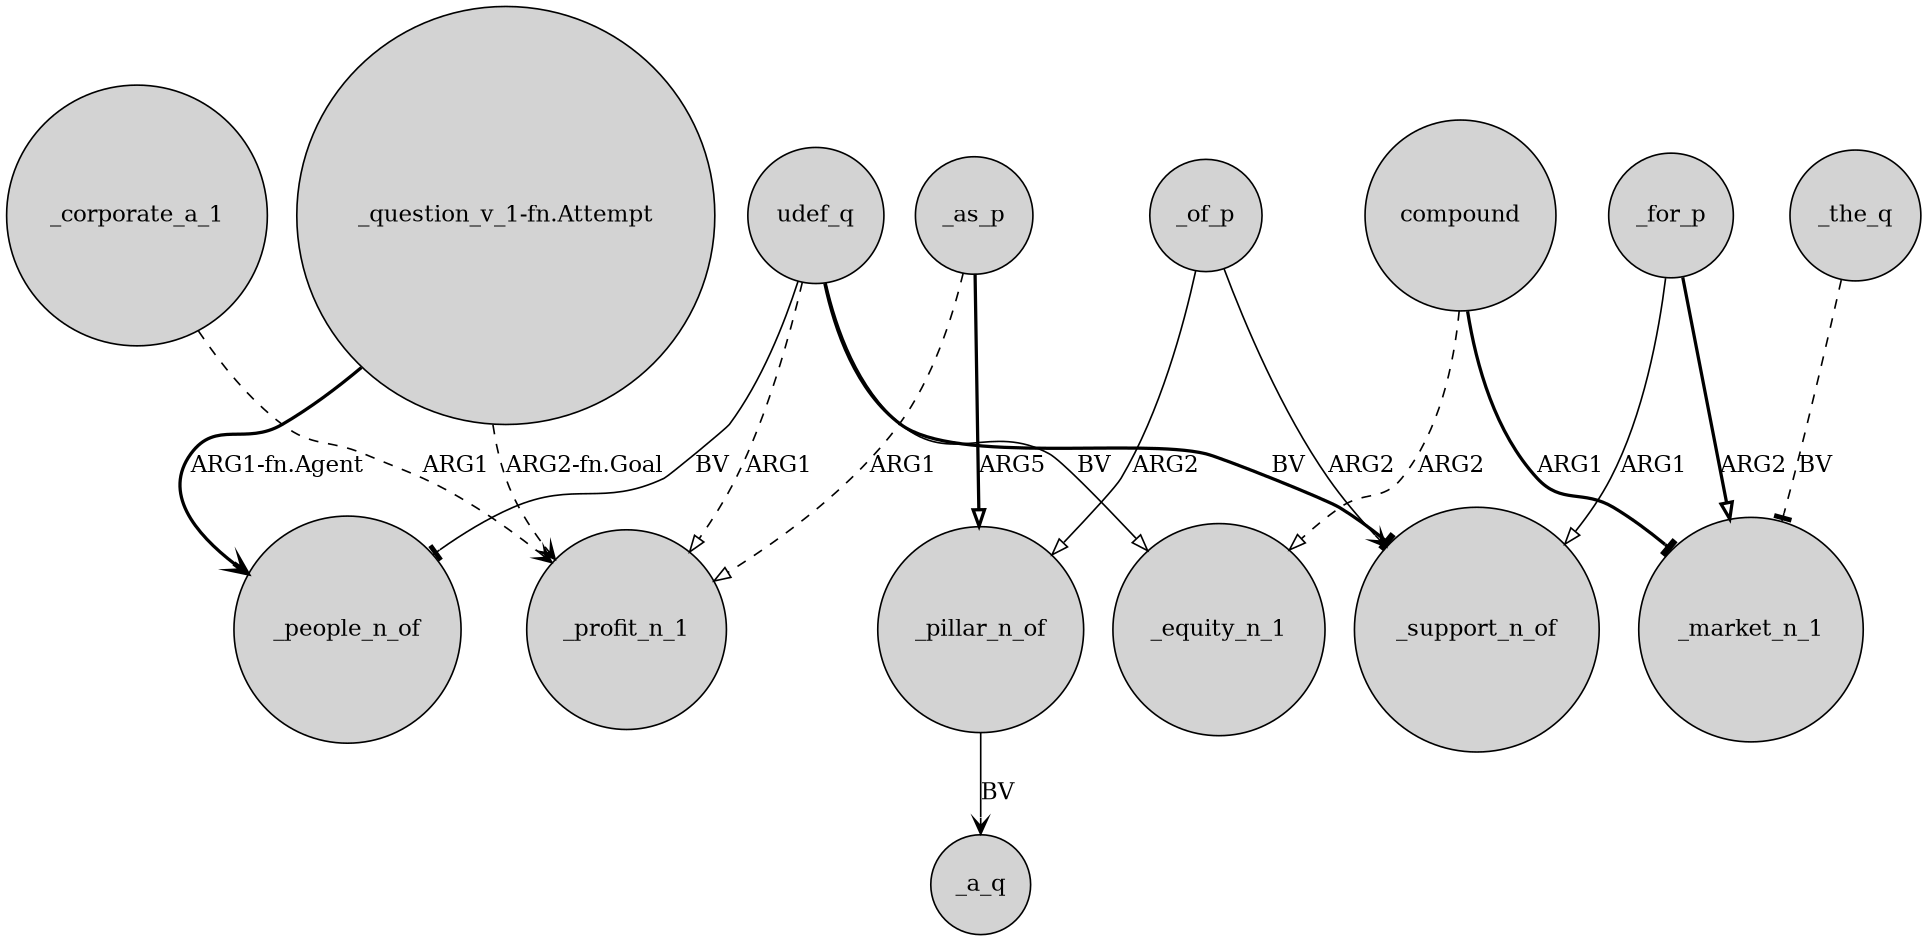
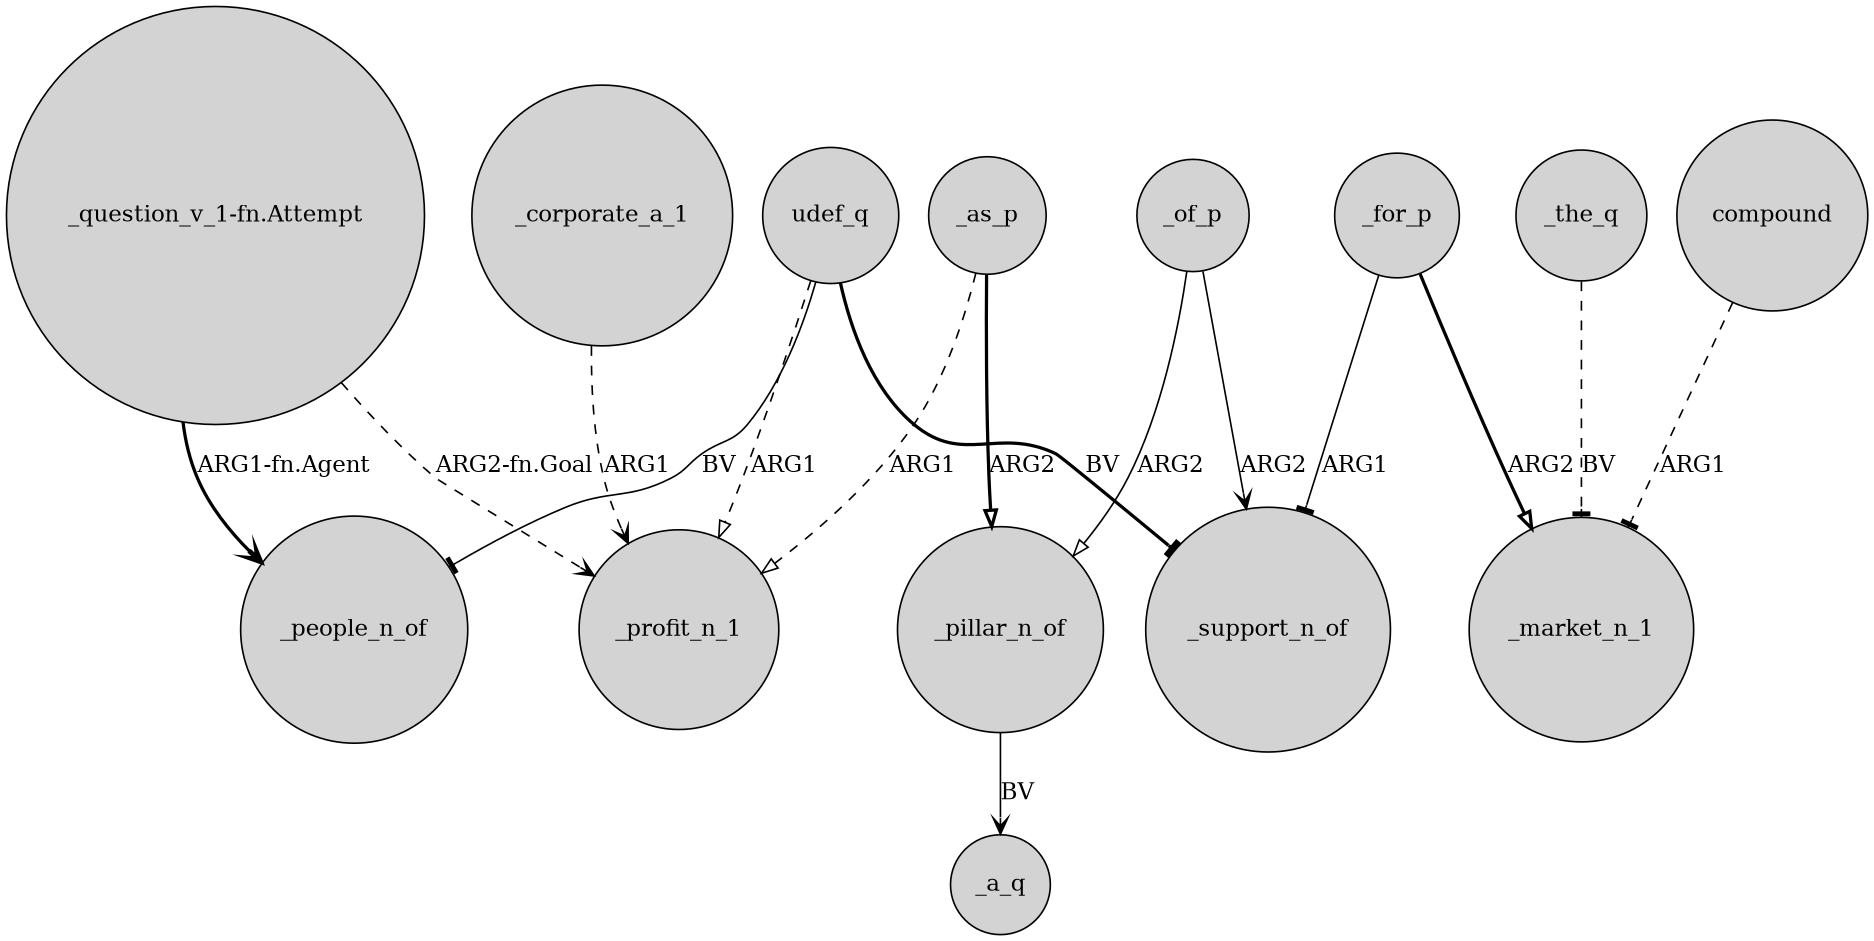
edge "_for_p" -> "_support_n_of": arrowhead onormal -> tee
edge "compound" -> "_market_n_1": style bold -> dashed
edge "_as_p" -> "_pillar_n_of": label "ARG5" -> "ARG2"
node "_equity_n_1": removed
